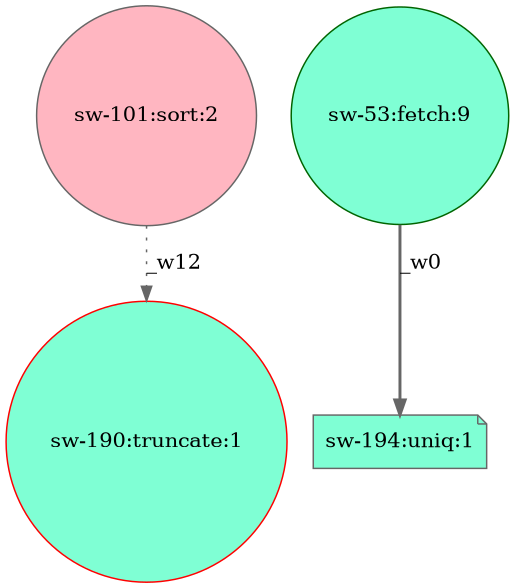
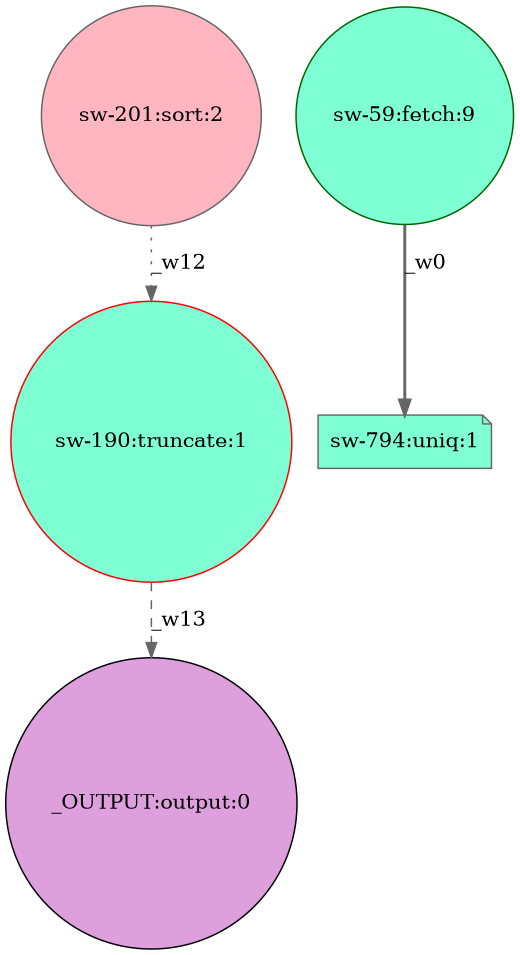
node "sw-101:sort:2": label "sw-101:sort:2" -> "sw-201:sort:2"
node "sw-53:fetch:9": label "sw-53:fetch:9" -> "sw-59:fetch:9"
node "sw-194:uniq:1": label "sw-194:uniq:1" -> "sw-794:uniq:1"
node "_OUTPUT:output:0": added
